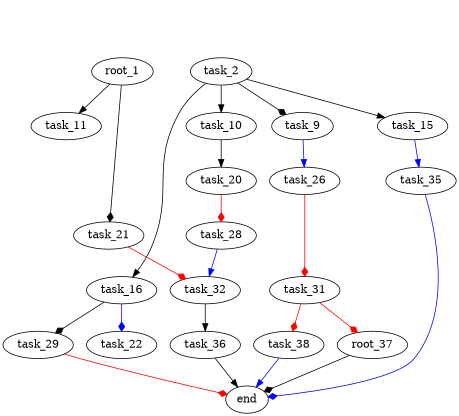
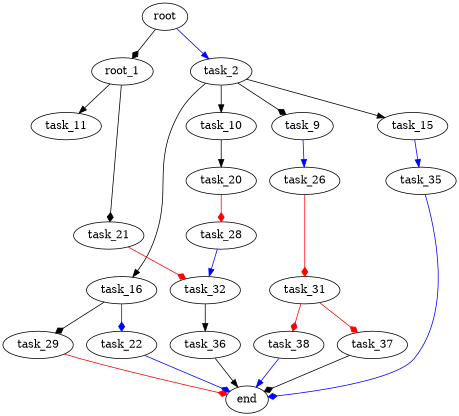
node "root": added
node "root_37": label "root_37" -> "task_37"
edge "task_22" -> "end": added
